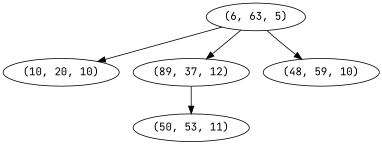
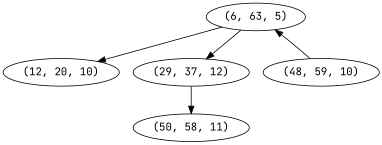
edge "(6, 63, 5)" -> "(48, 59, 10)": reversed
node "(10, 20, 10)": label "(10, 20, 10)" -> "(12, 20, 10)"
node "(89, 37, 12)": label "(89, 37, 12)" -> "(29, 37, 12)"
node "(50, 53, 11)": label "(50, 53, 11)" -> "(50, 58, 11)"
